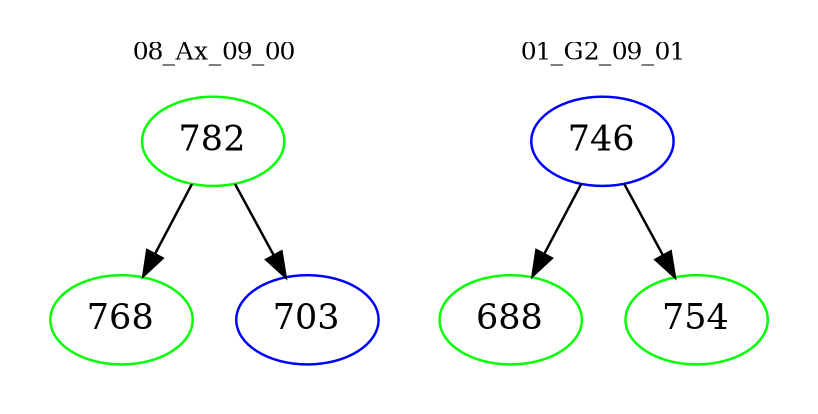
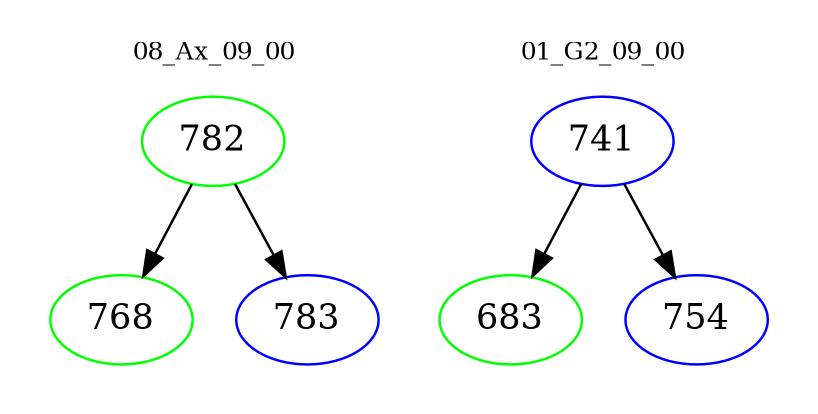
cluster "01_G2_09_01": label "01_G2_09_01" -> "01_G2_09_00"
node "746": label "746" -> "741"
node "703": label "703" -> "783"
node "688": label "688" -> "683"
node "754": color green -> blue
